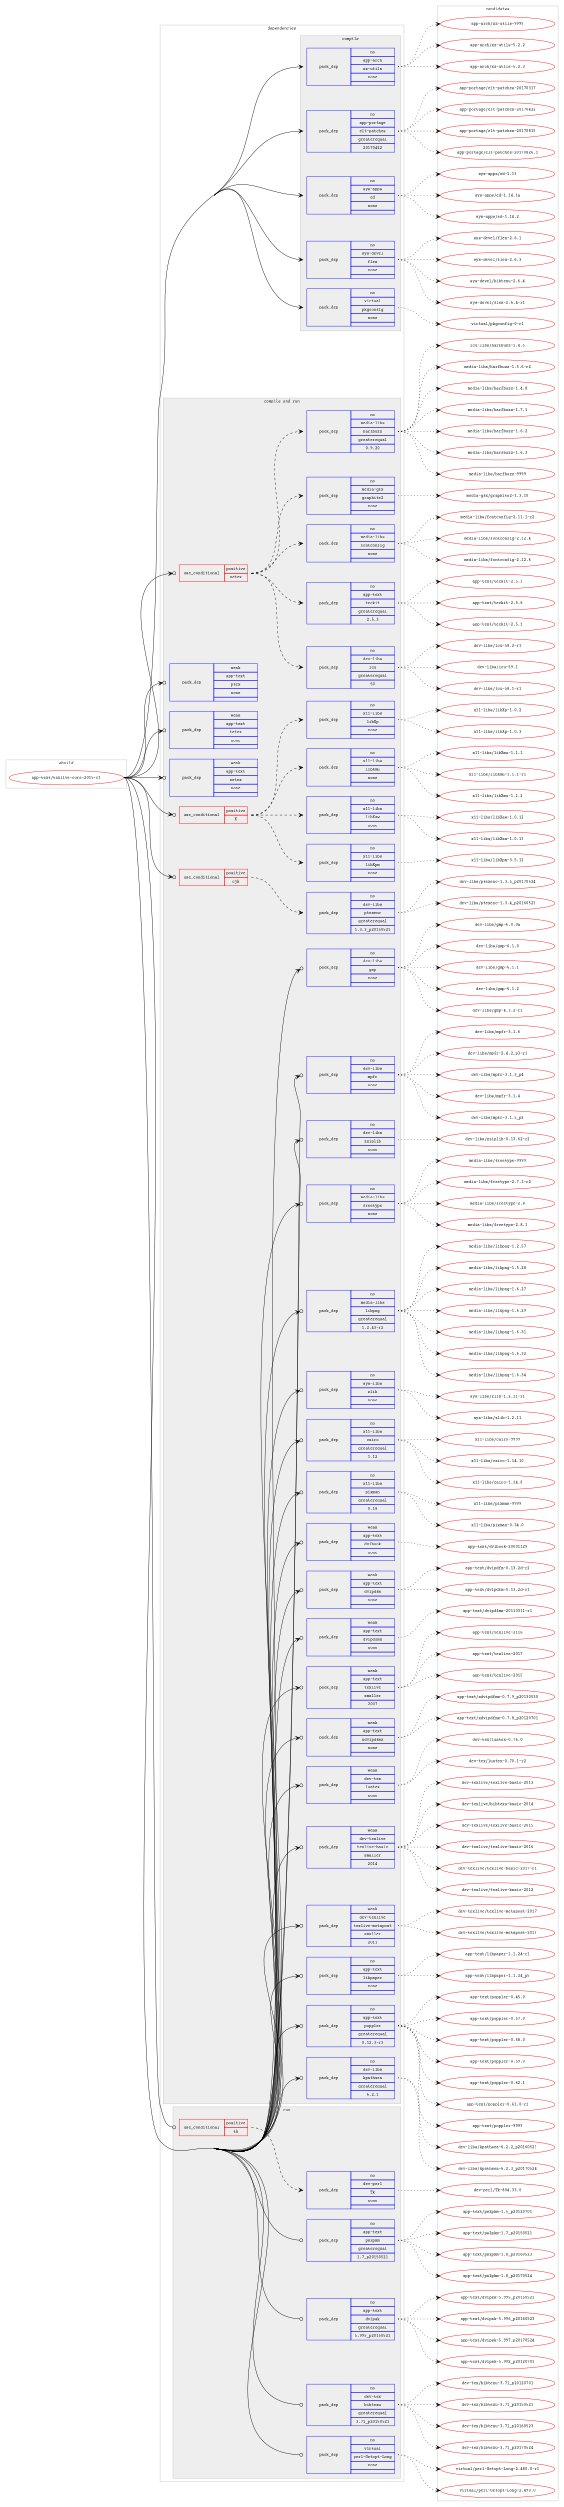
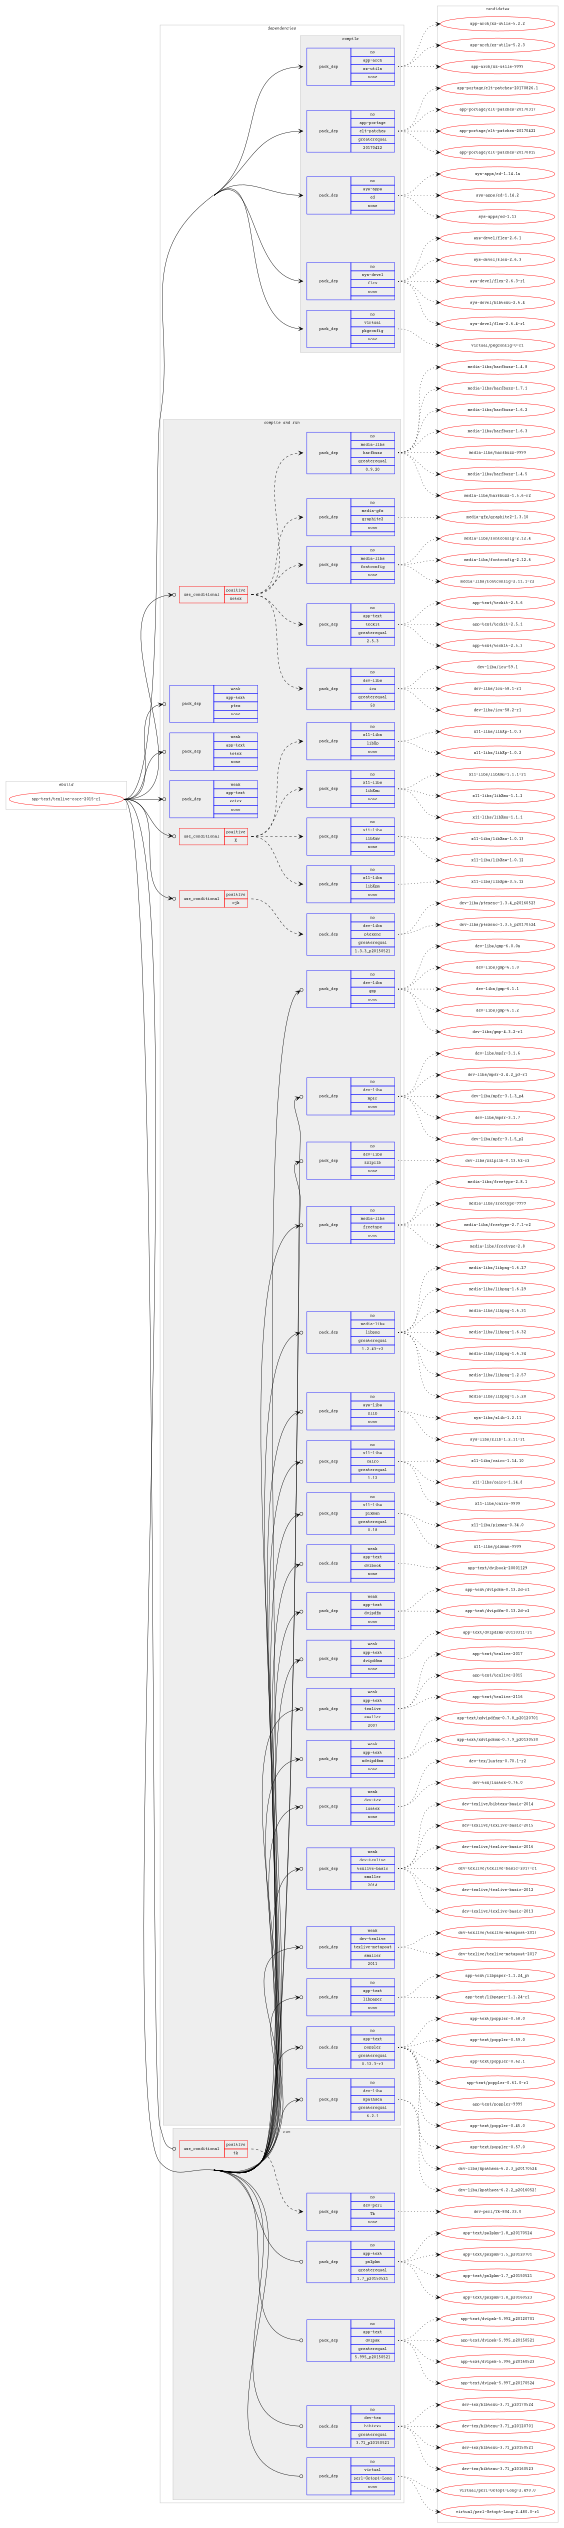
node "sys-devel/flex-2.6.3-r1": added
node "icu-libs/harfbuzz-1.4.5": label "icu-libs/harfbuzz-1.4.5" -> "media-libs/harfbuzz-1.4.5"
node "dev-libs/mpfr-3.1.4": label "dev-libs/mpfr-3.1.4" -> "dev-libs/mpfr-3.1.7"
